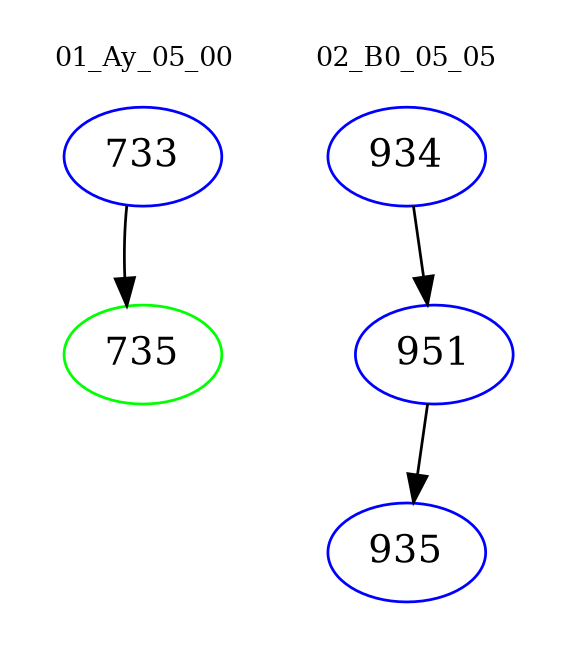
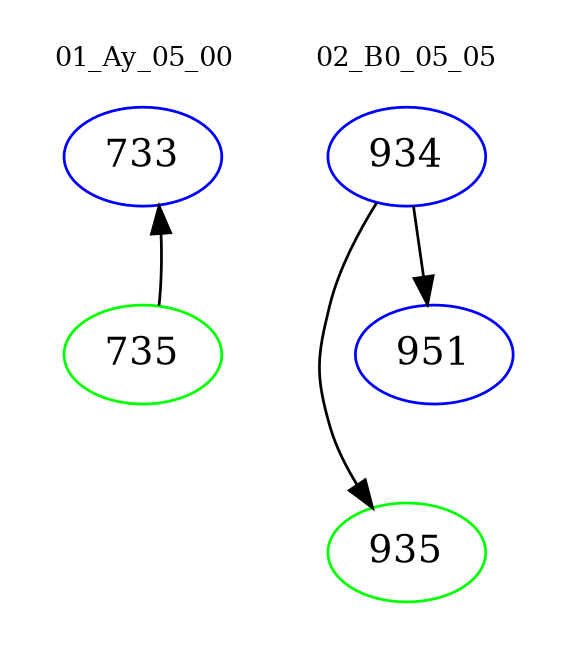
edge "733" -> "735": reversed
edge "951" -> "935": now "934" -> "935"
node "935": color blue -> green
